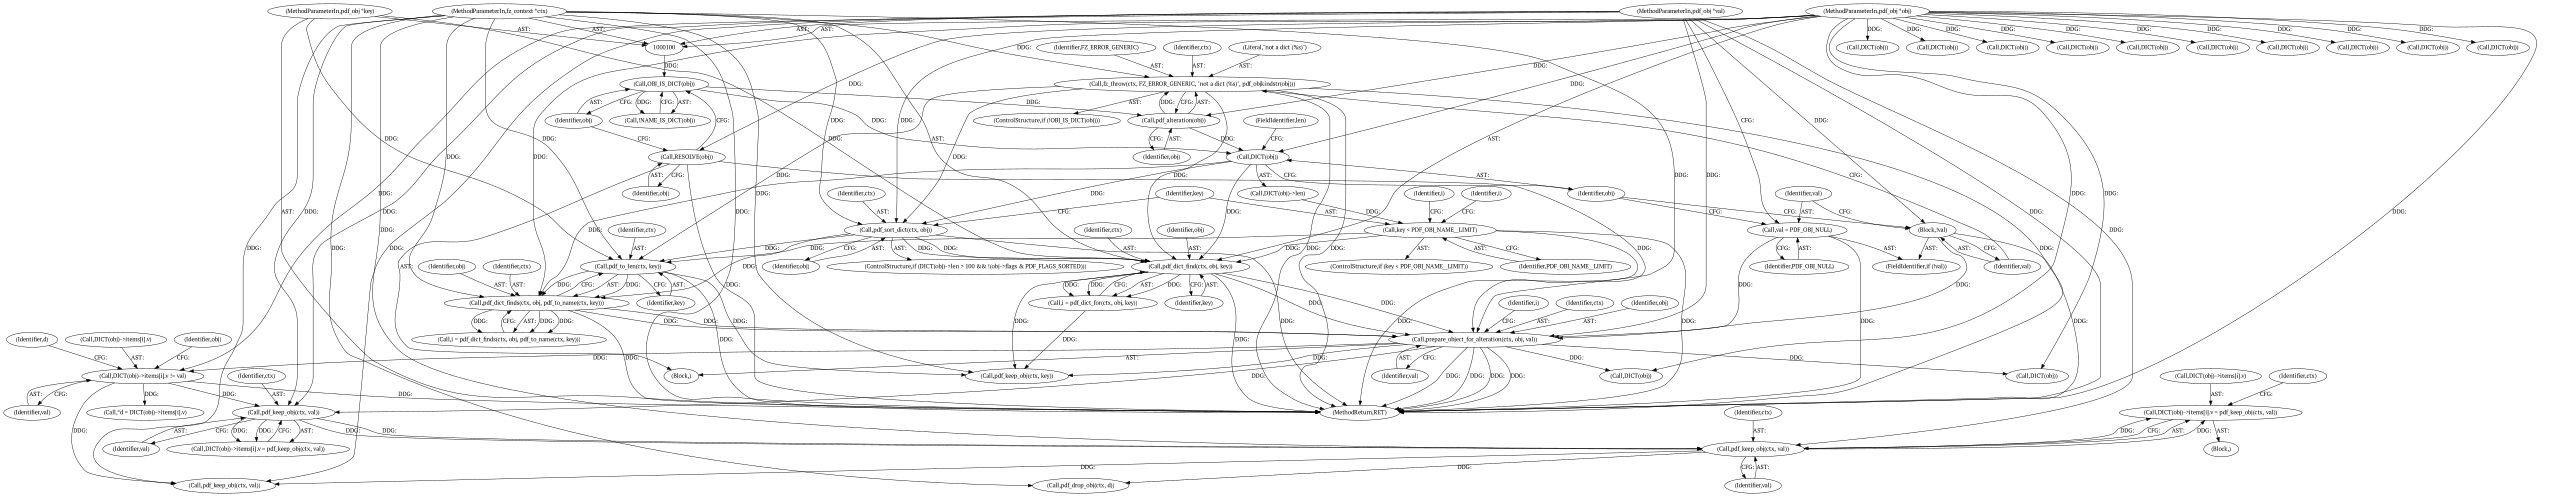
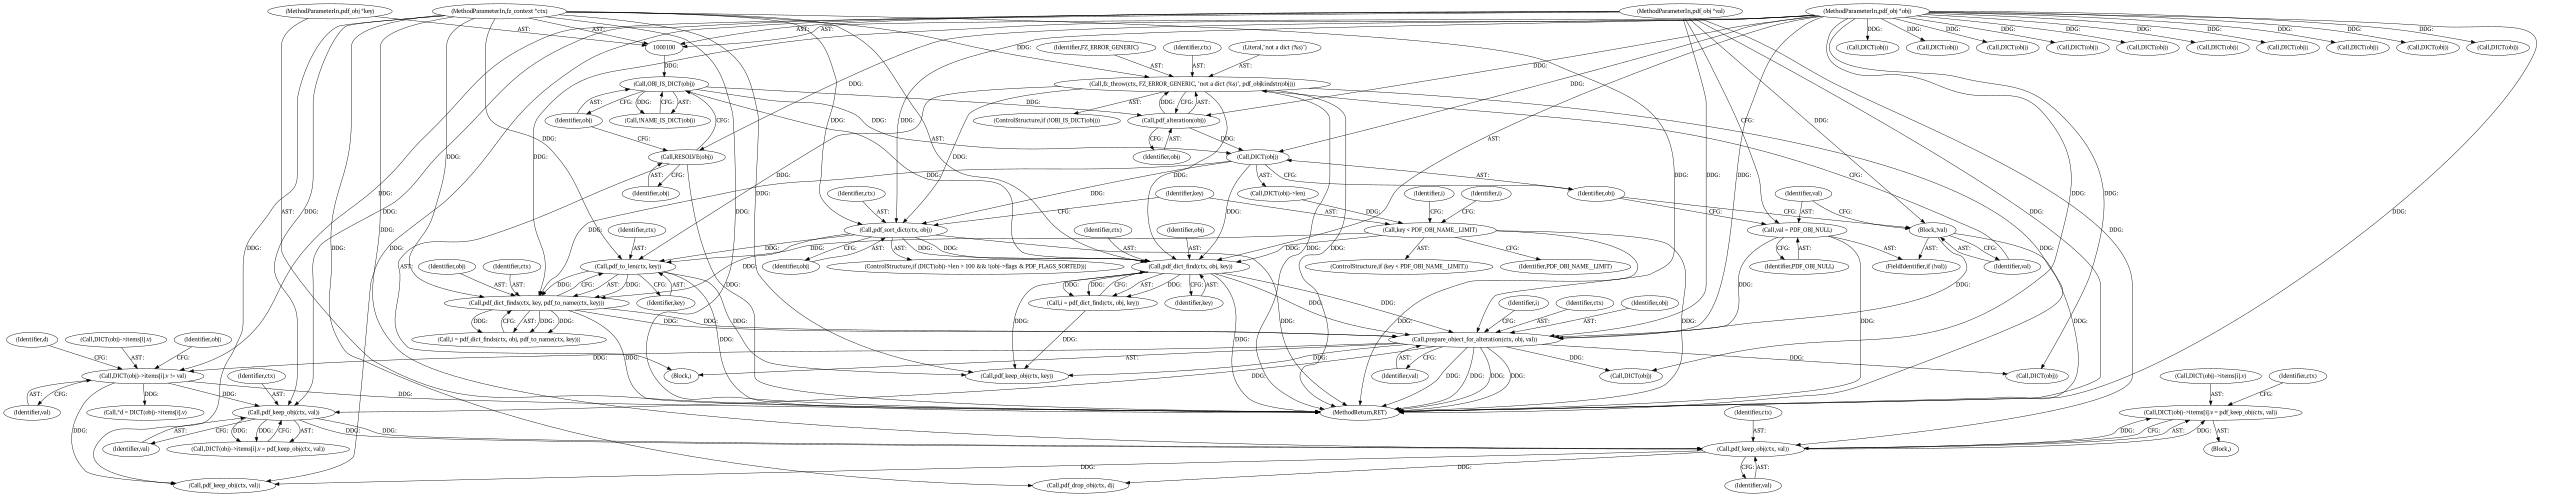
edge "(MethodParameterIn,pdf_obj *key)" -> "(Call,pdf_dict_find(ctx, obj, key))": now "(Call,OBJ_IS_DICT(obj))" -> "(Call,pdf_dict_find(ctx, obj, key))"
node "(FieldIdentifier,len)": removed
edge "(MethodParameterIn,pdf_obj *key)" -> "(Call,pdf_to_len(ctx, key))": removed, label "DDG:"
edge "(Call,RESOLVE(obj))" -> "(Call,prepare_object_for_alteration(ctx, obj, val))": now "(MethodParameterIn,pdf_obj *obj)" -> "(Call,prepare_object_for_alteration(ctx, obj, val))"
edge "(Identifier,PDF_OBJ_NAME__LIMIT)" -> "(Call,key < PDF_OBJ_NAME__LIMIT)": removed, label "AST:"
node "(Call,pdf_dict_finds(ctx, obj, pdf_to_name(ctx, key)))": label "(Call,pdf_dict_finds(ctx, obj, pdf_to_name(ctx, key)))" -> "(Call,pdf_dict_finds(ctx, key, pdf_to_name(ctx, key)))"
node "(Call,i = pdf_dict_for(ctx, obj, key))": label "(Call,i = pdf_dict_for(ctx, obj, key))" -> "(Call,i = pdf_dict_find(ctx, obj, key))"
